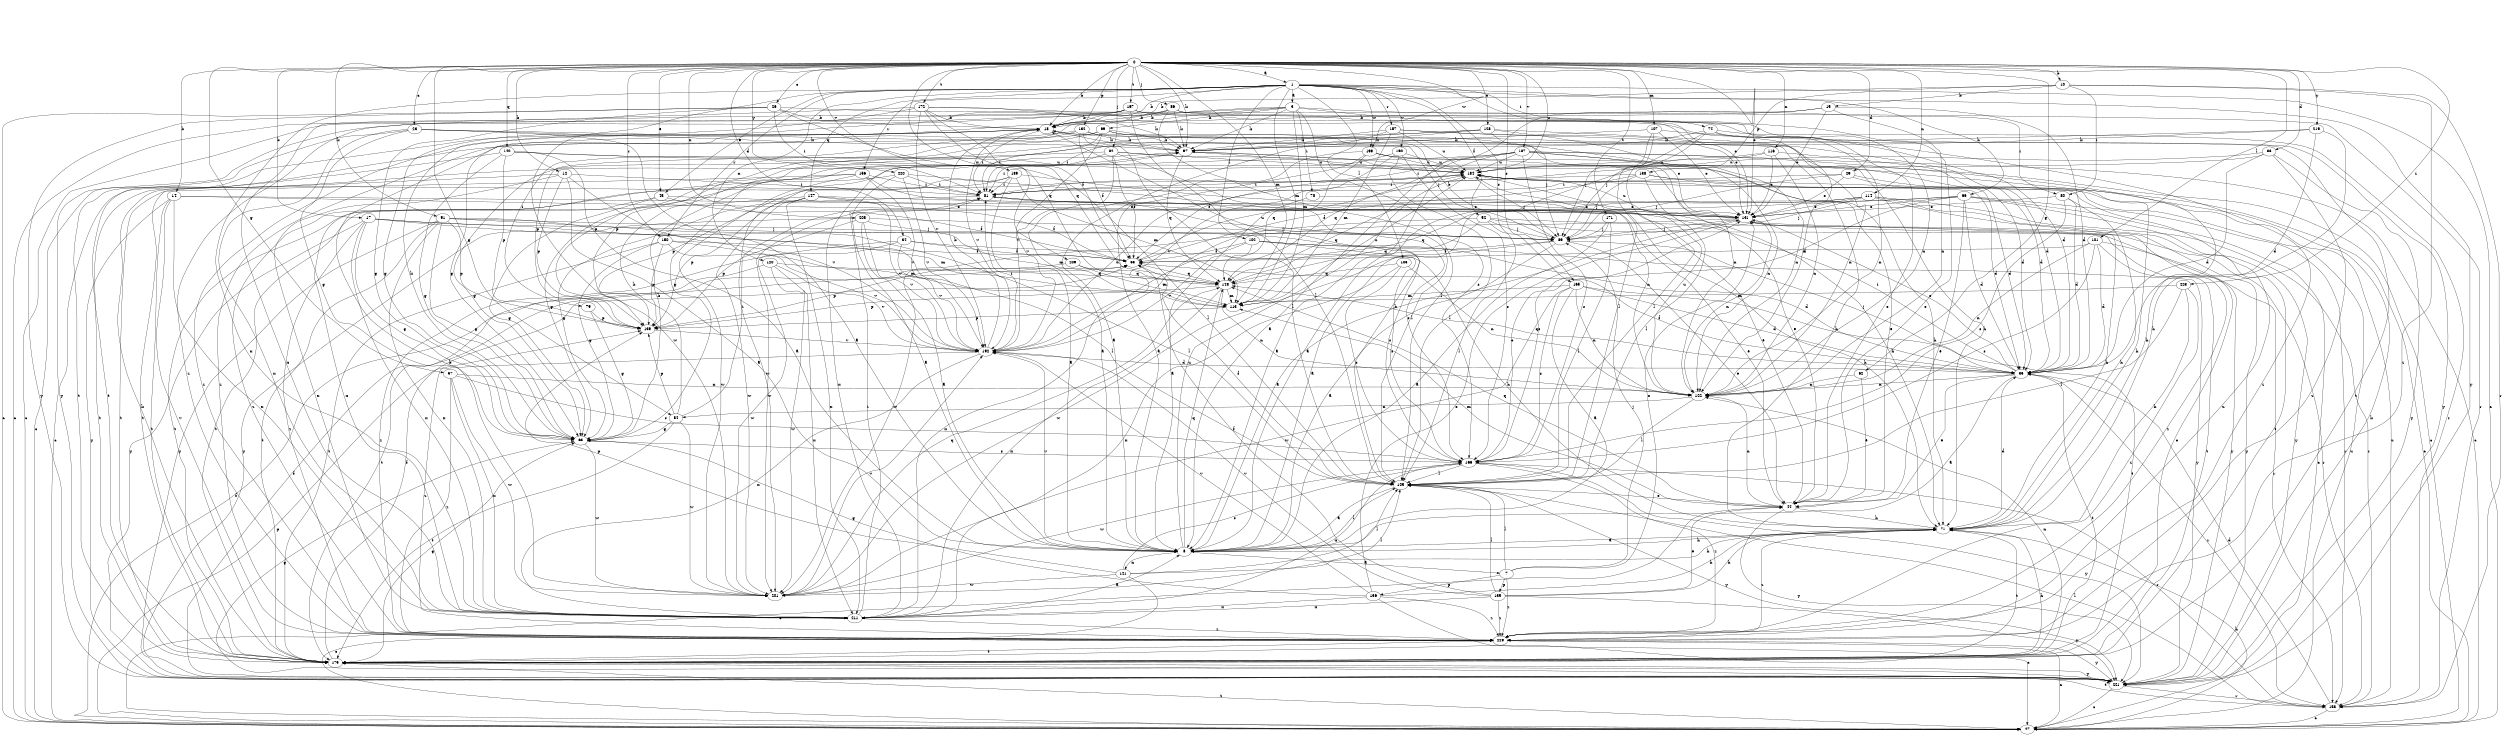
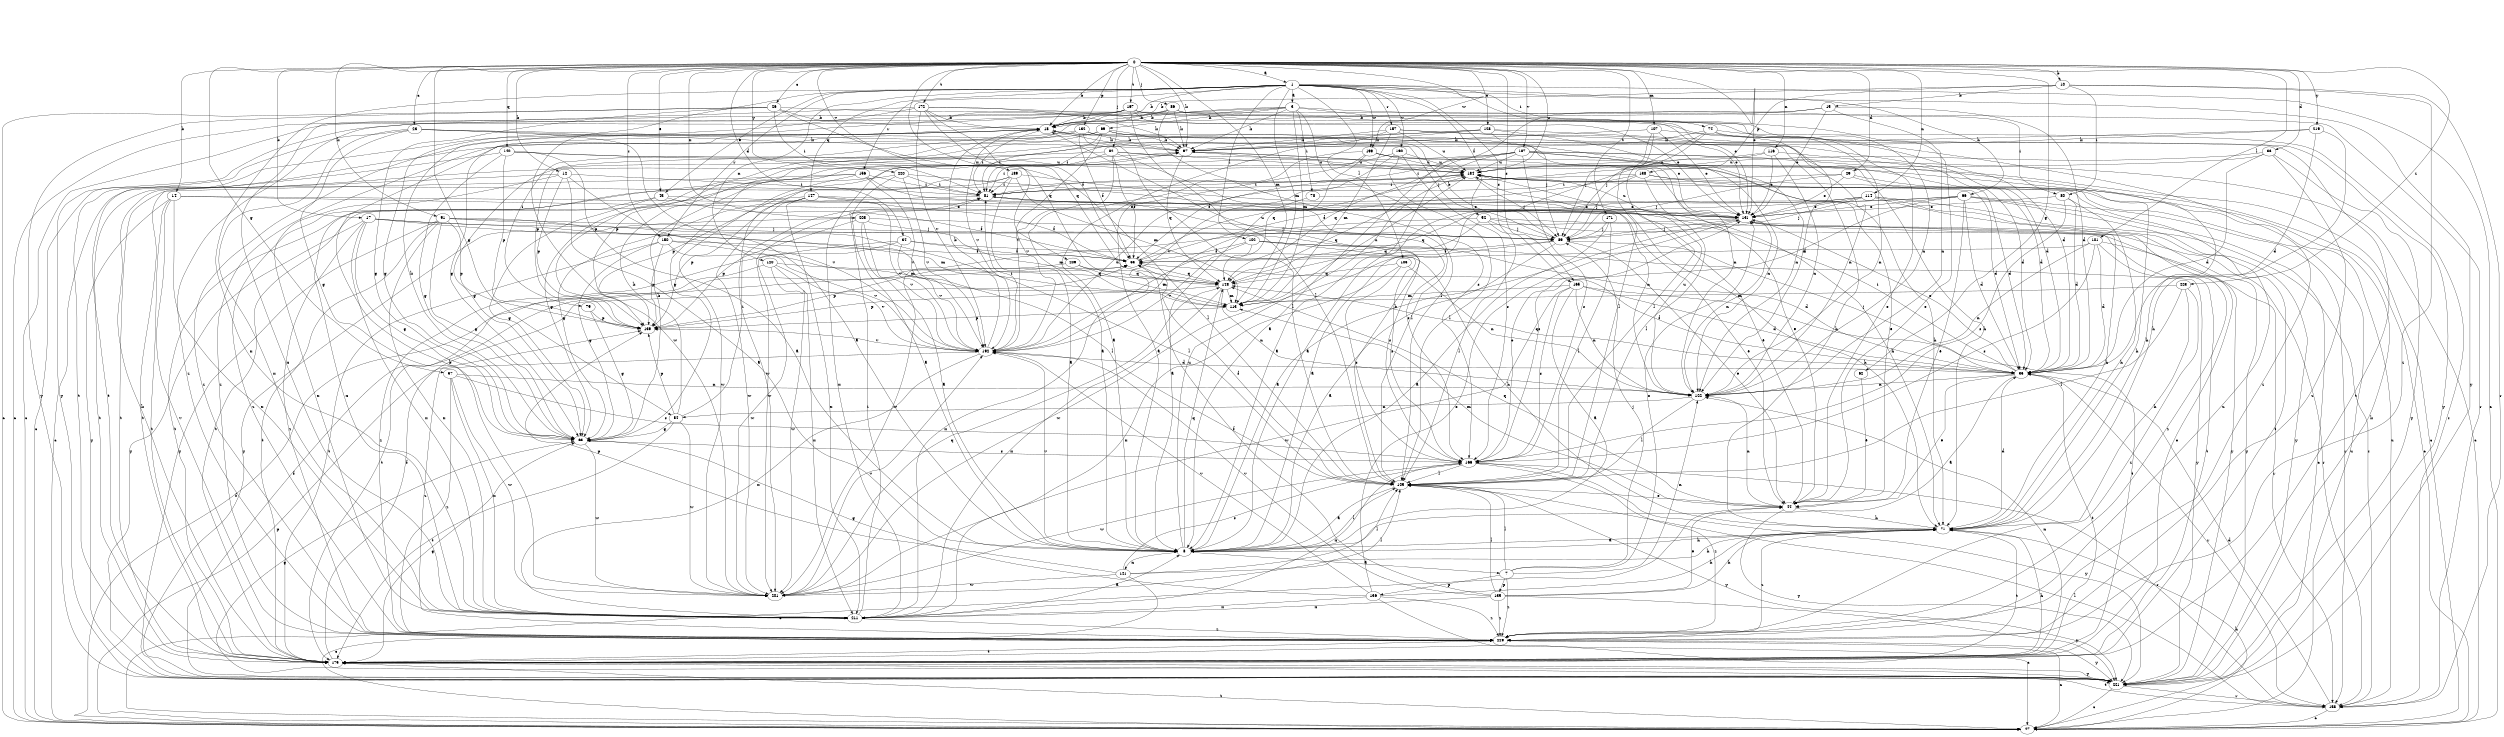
edge "167" -> "131": added, label "o"
edge "139" -> "192": reversed
edge "62" -> "122": now "7" -> "122"
